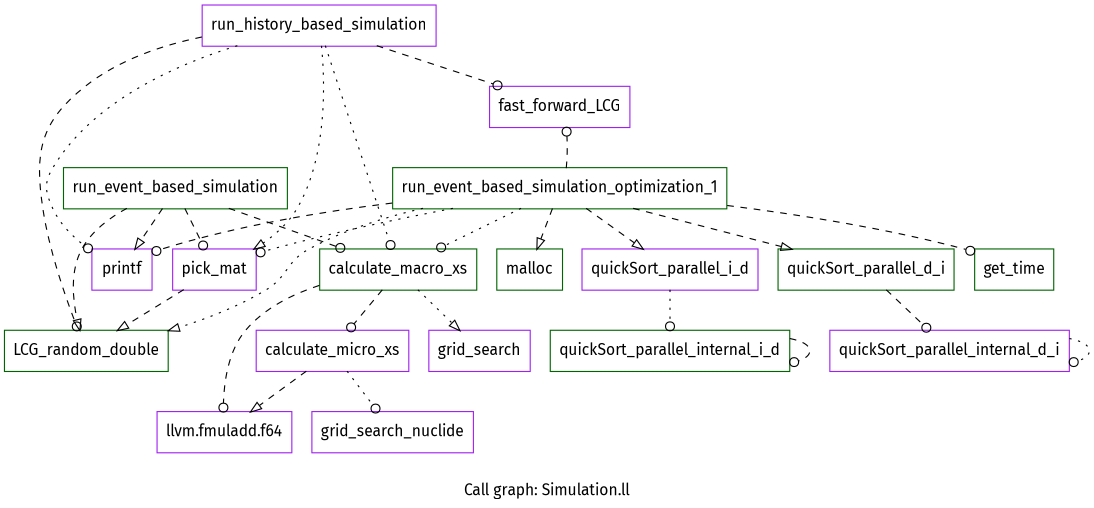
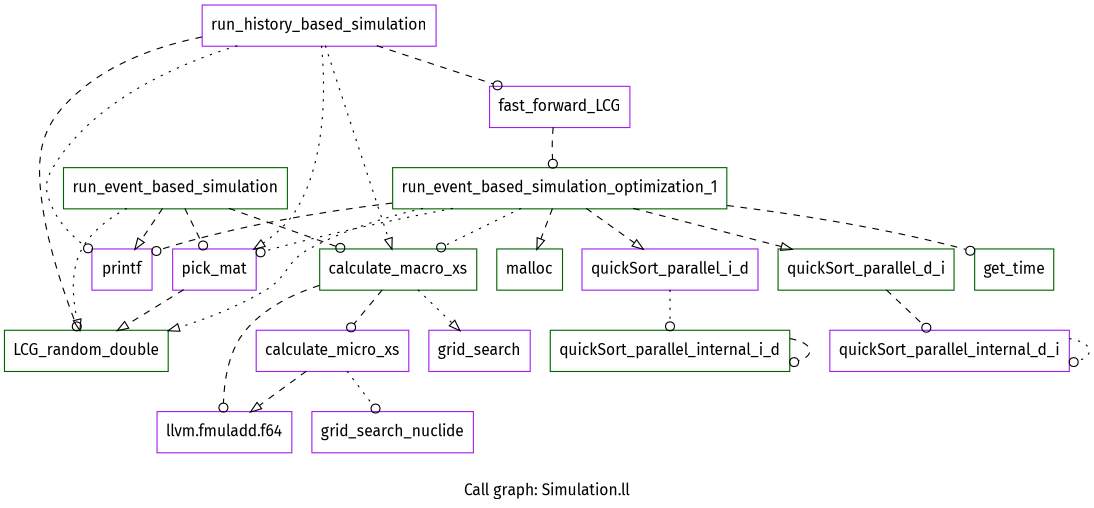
edge "run_history_based_simulation" -> "calculate_macro_xs": arrowhead odot -> onormal
edge "run_event_based_simulation_optimization_1" -> "fast_forward_LCG": reversed
edge "run_event_based_simulation" -> "LCG_random_double": style dashed -> dotted
